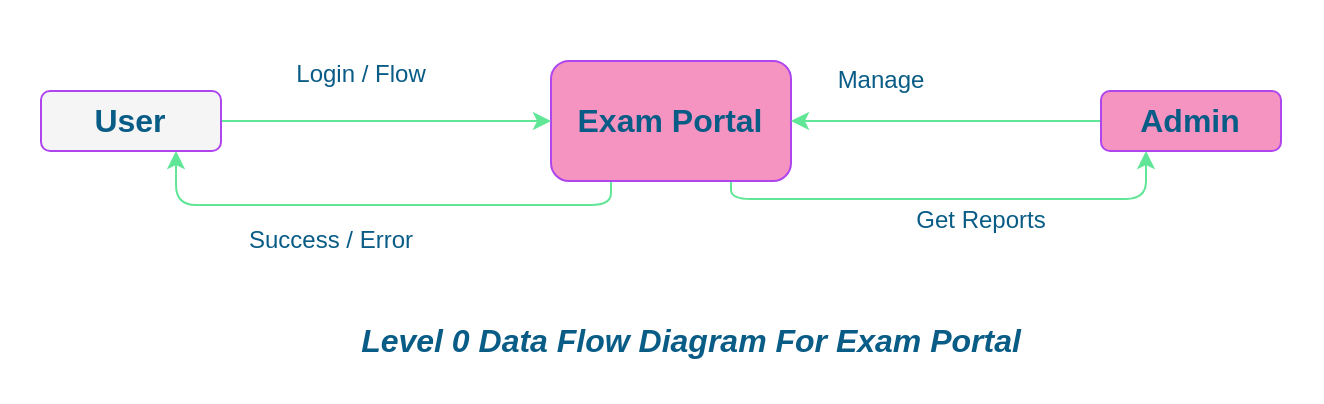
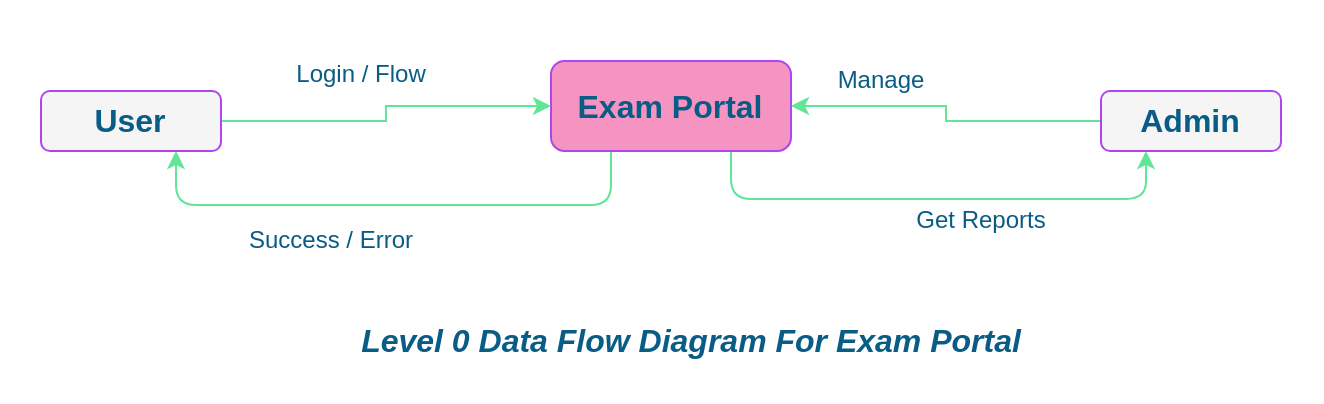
node "Exam Portal": size 240x120 -> 240x90
node "Admin": fillcolor #f694c1 -> #f5f5f5
